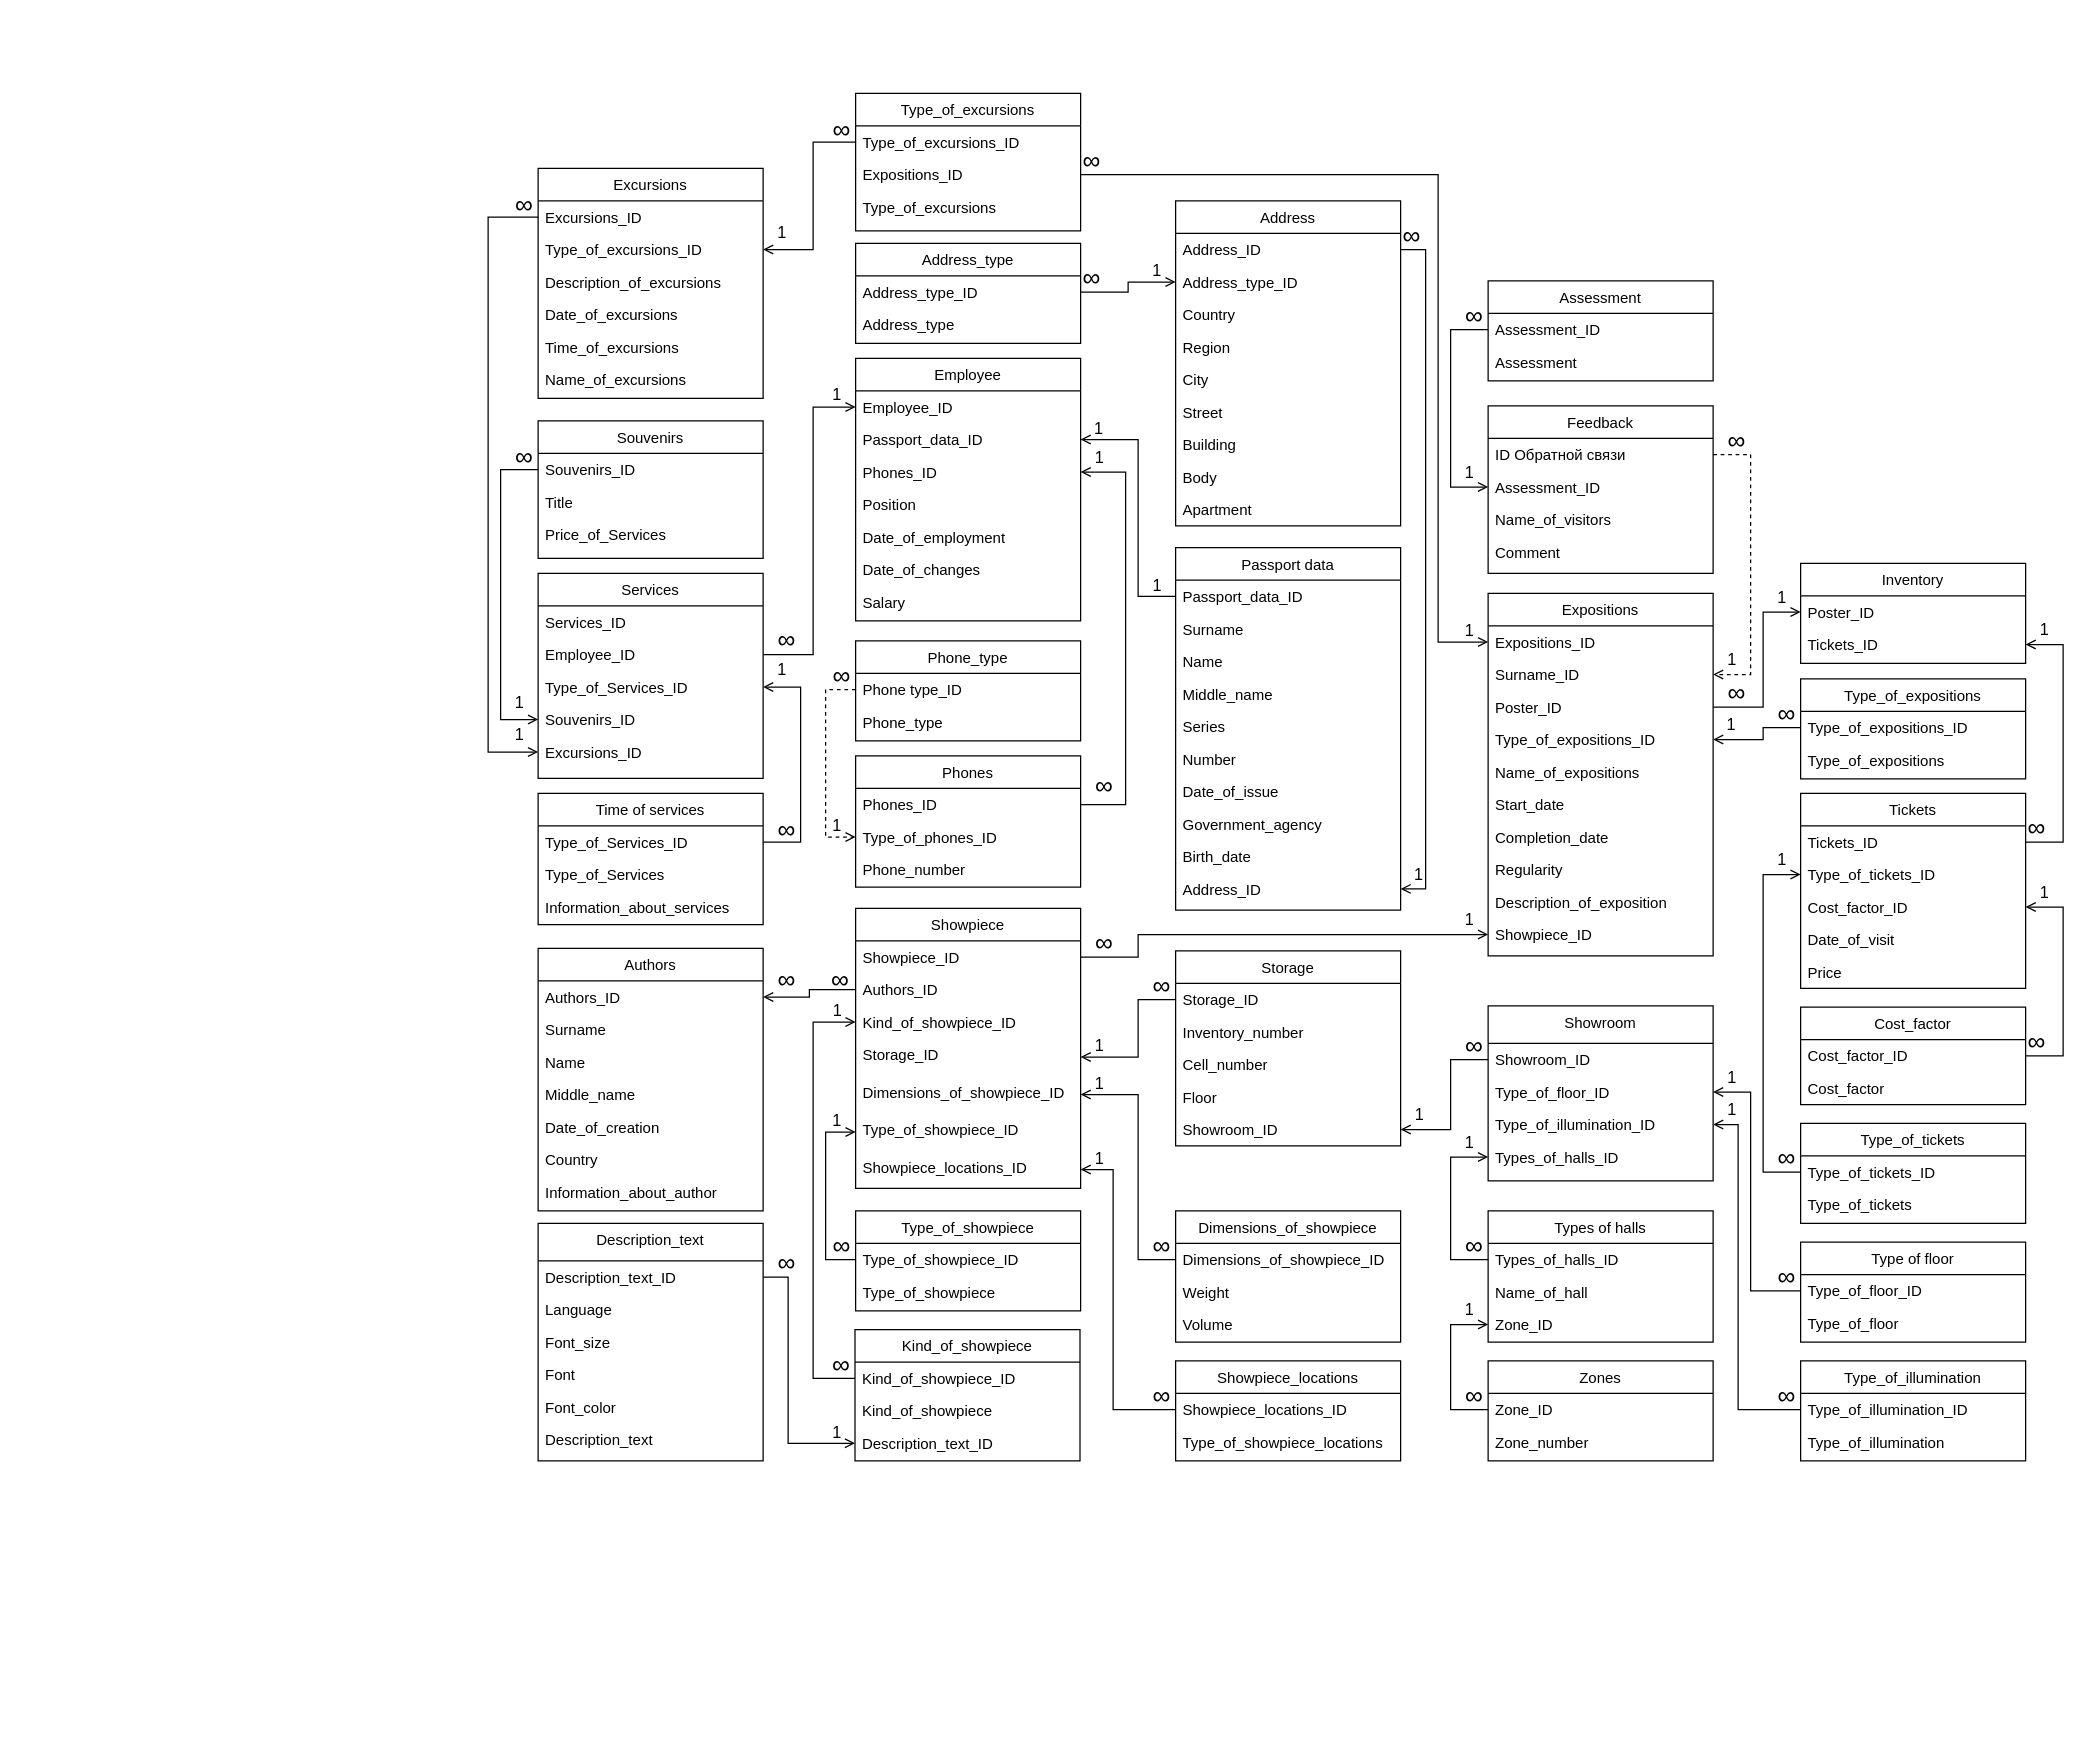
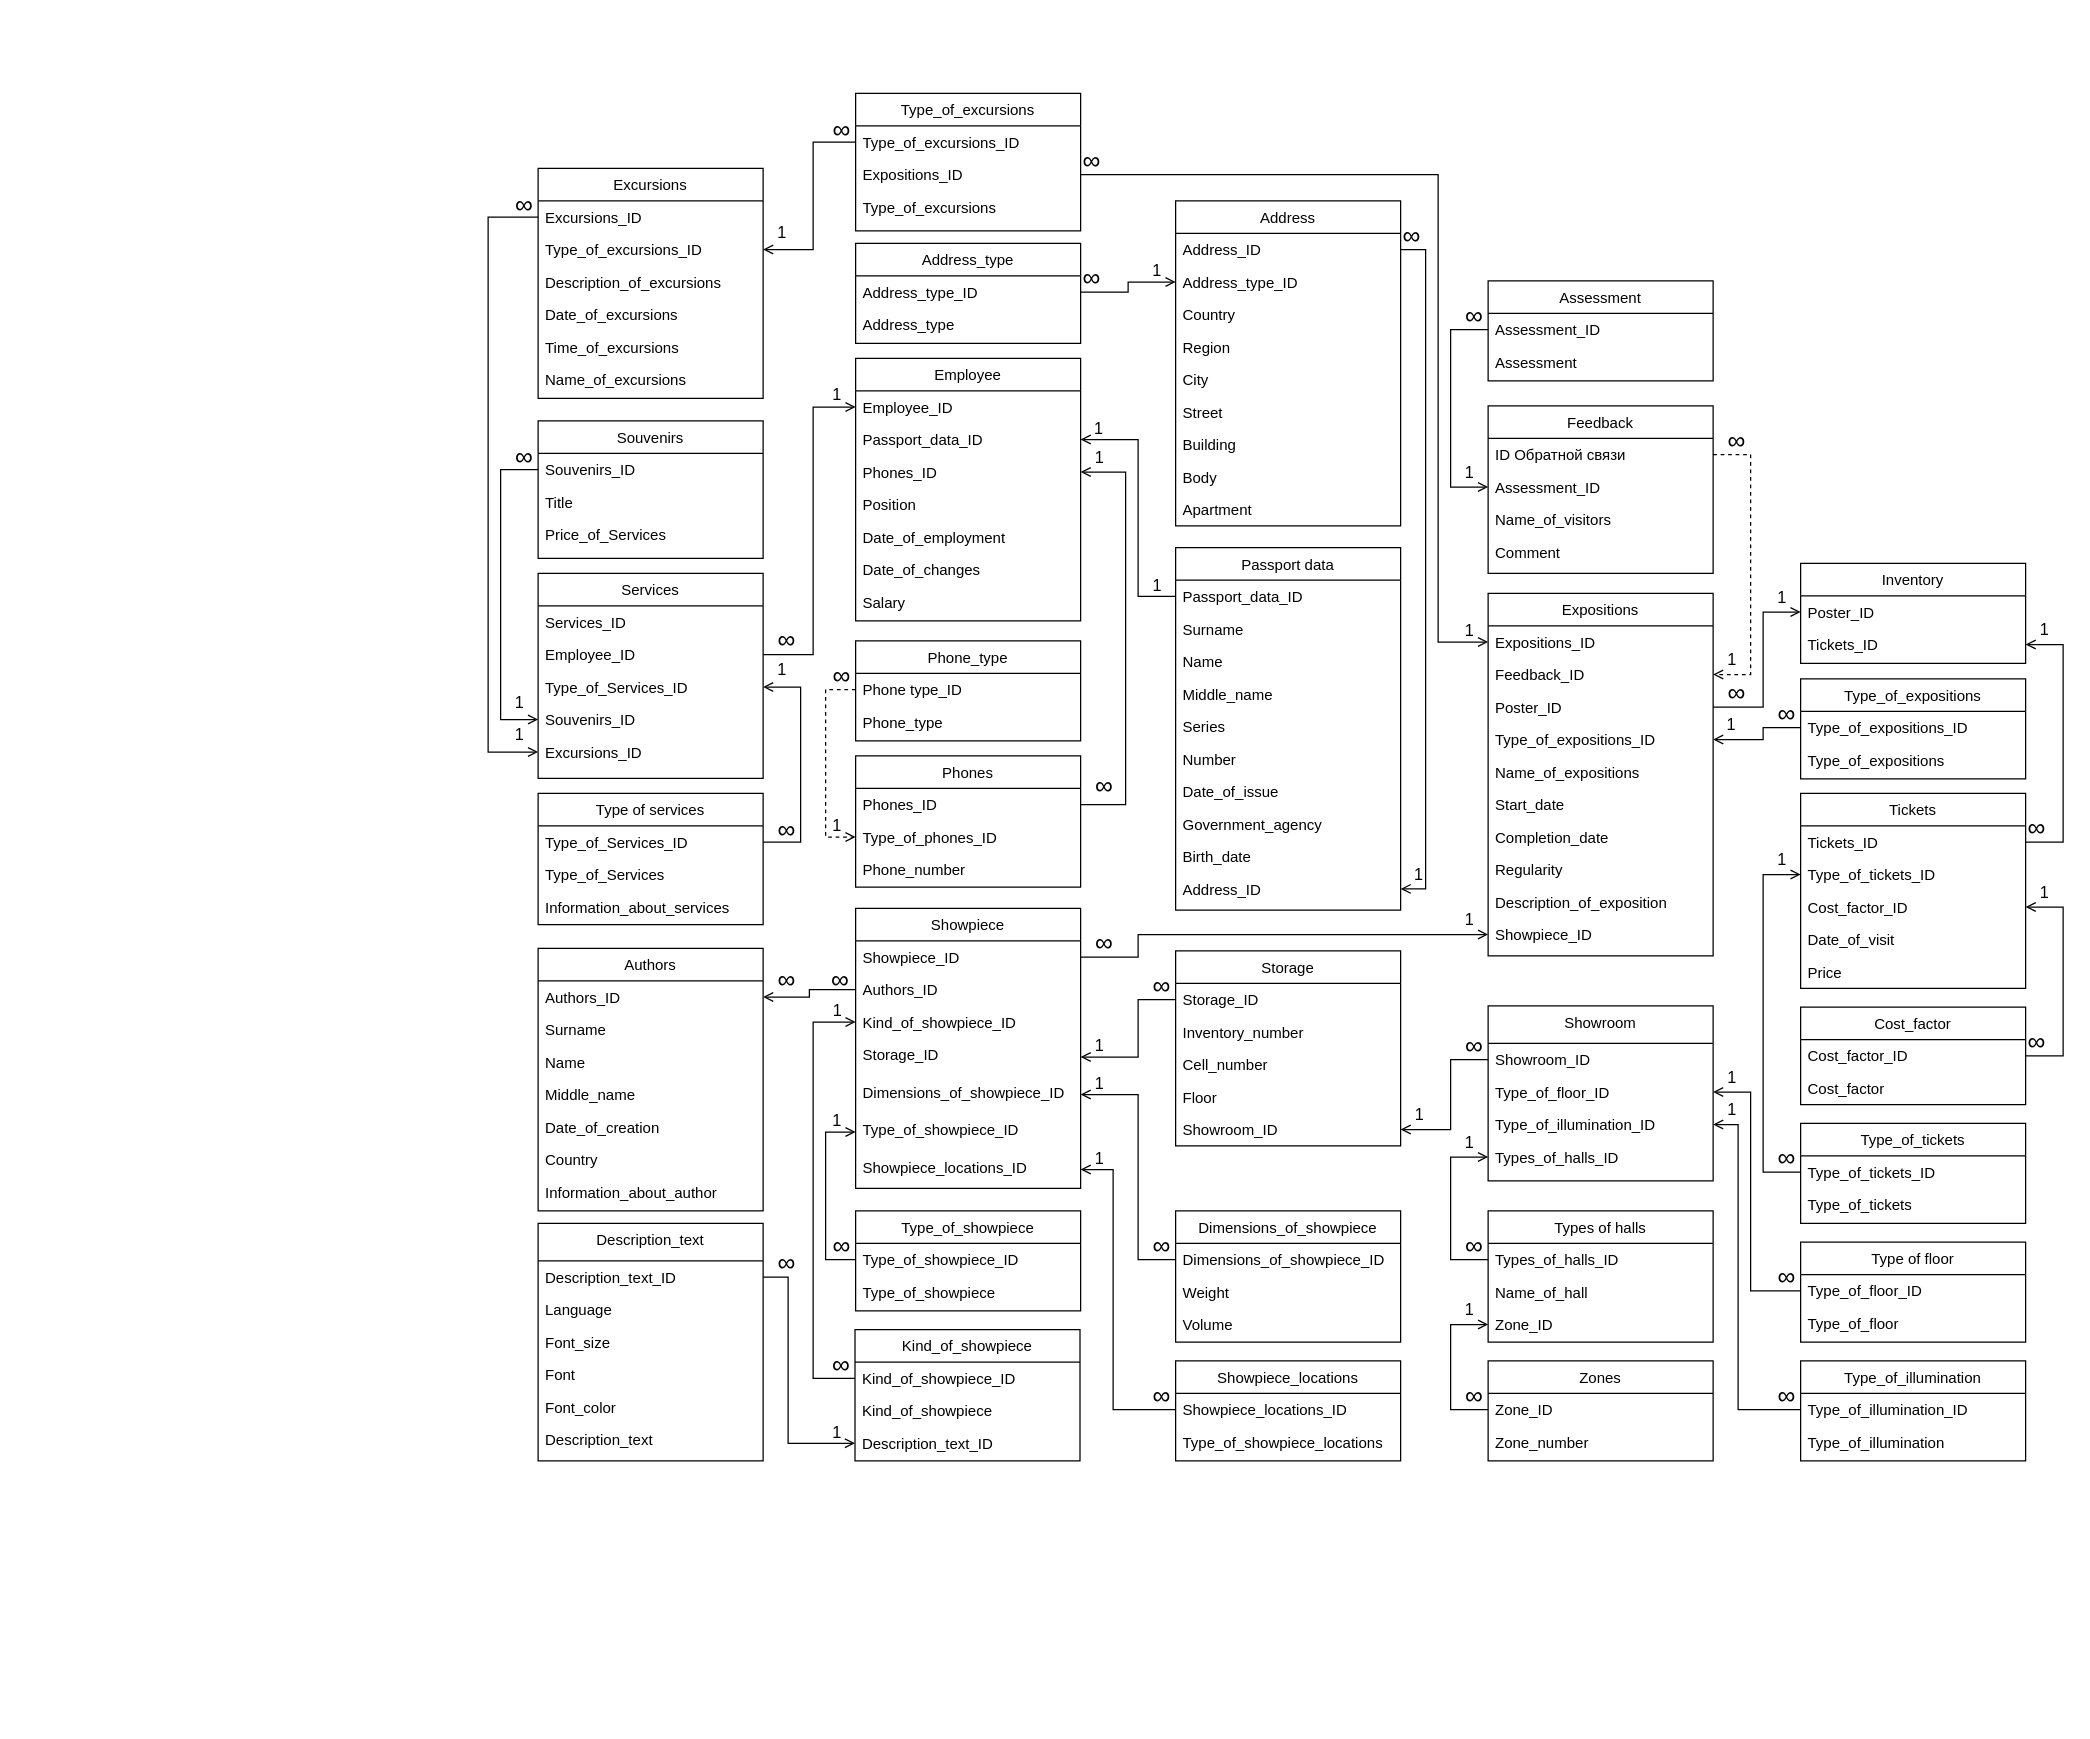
node "Surname_ID": label "Surname_ID" -> "Feedback_ID"
node "Time of services": label "Time of services" -> "Type of services"
